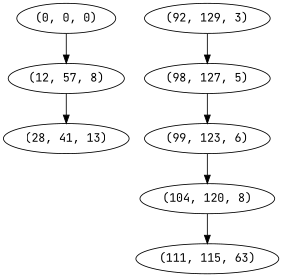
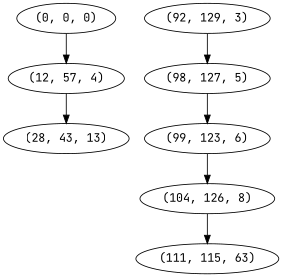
node "(12, 57, 8)": label "(12, 57, 8)" -> "(12, 57, 4)"
node "(28, 41, 13)": label "(28, 41, 13)" -> "(28, 43, 13)"
node "(104, 120, 8)": label "(104, 120, 8)" -> "(104, 126, 8)"
